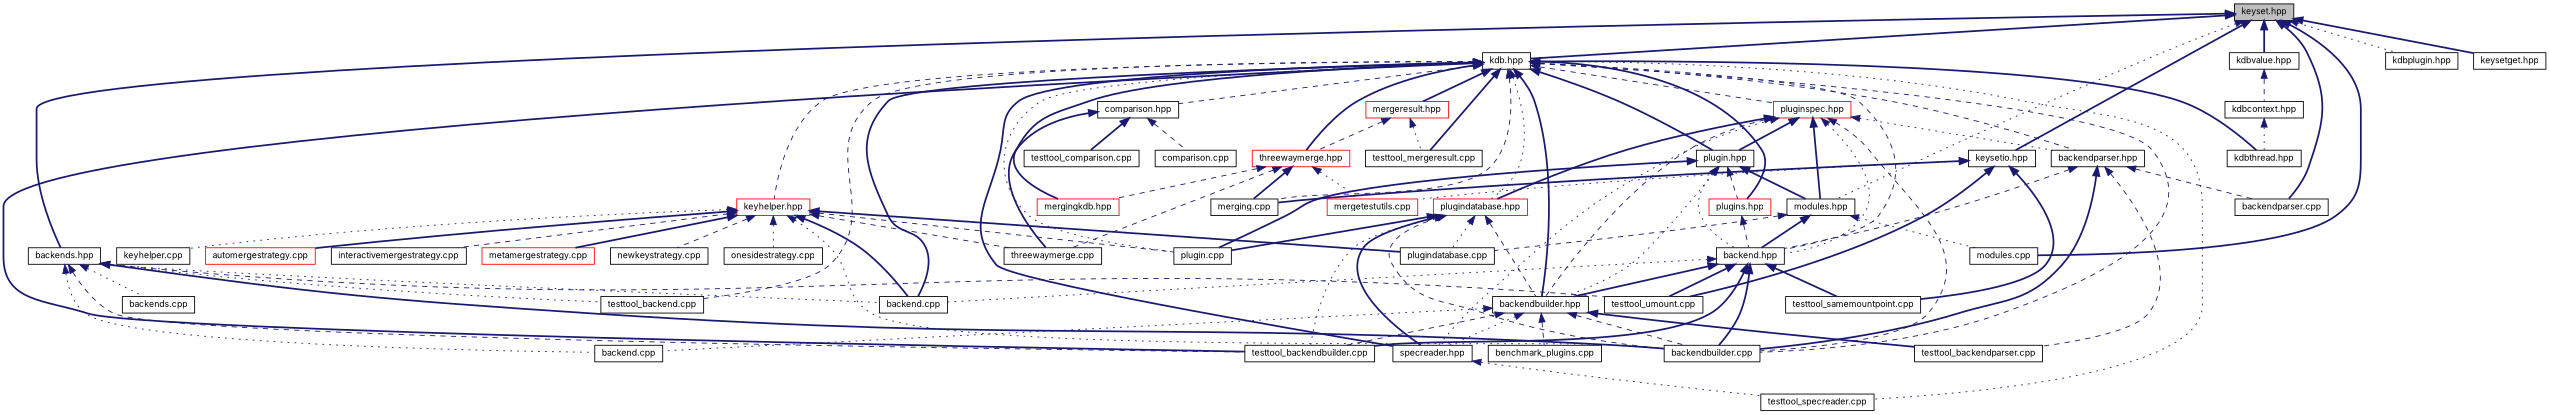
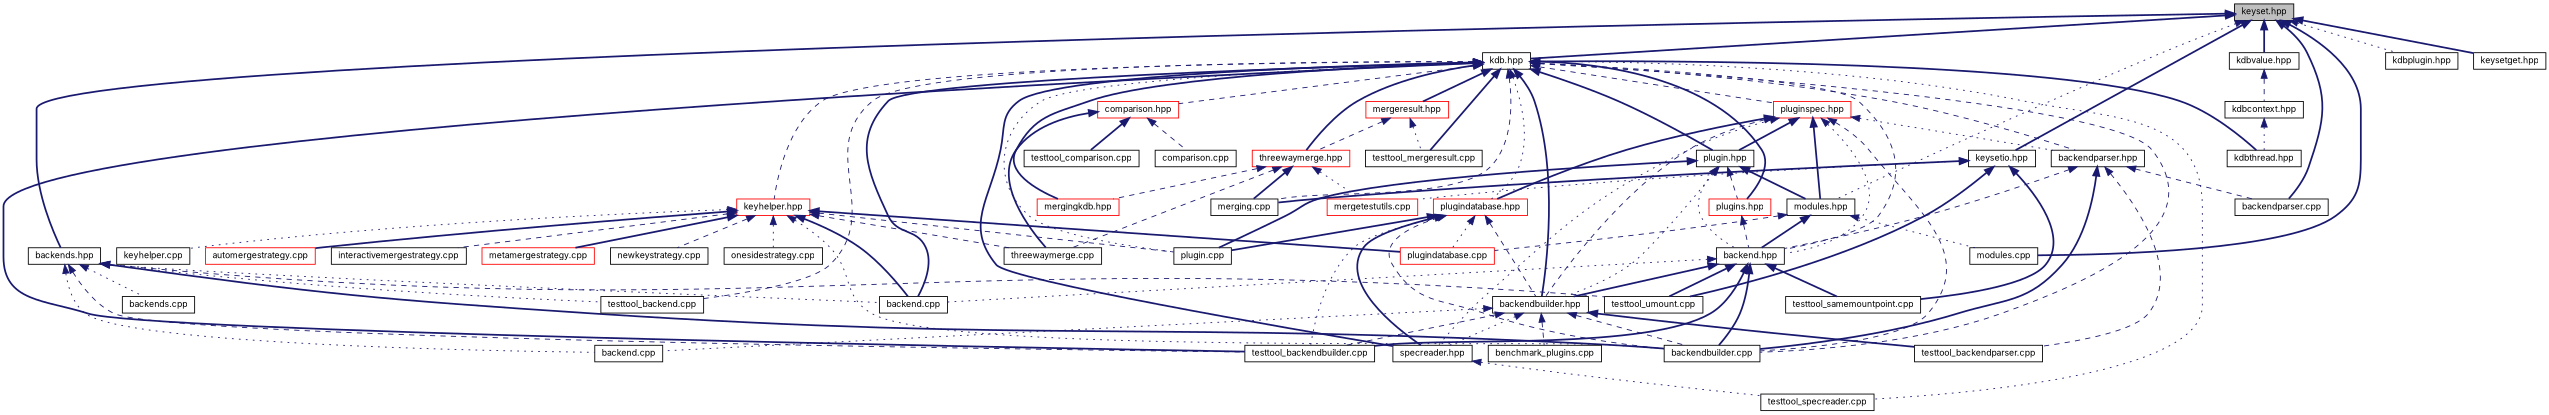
node "comparison.hpp": color black -> red
node "plugindatabase.cpp": color black -> red
